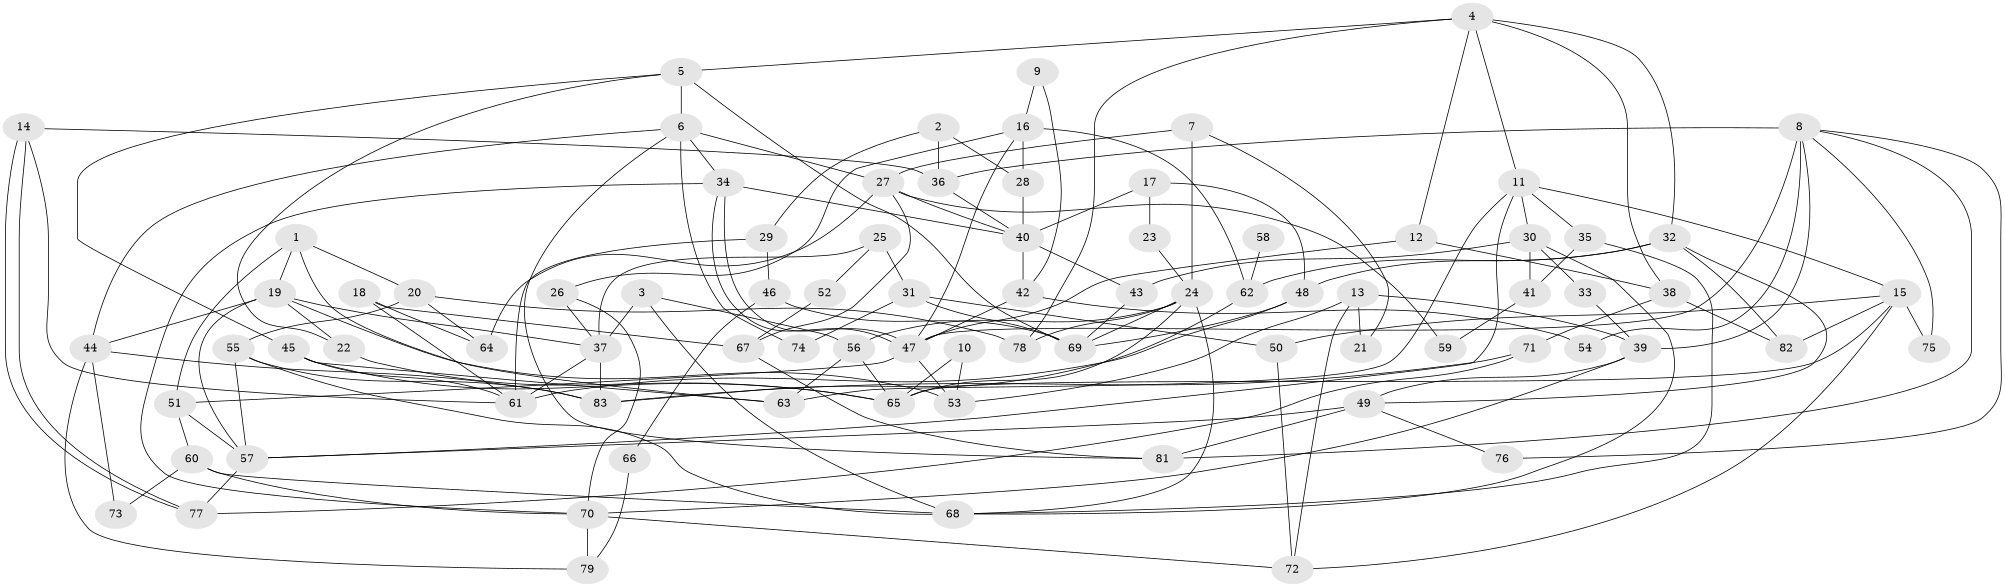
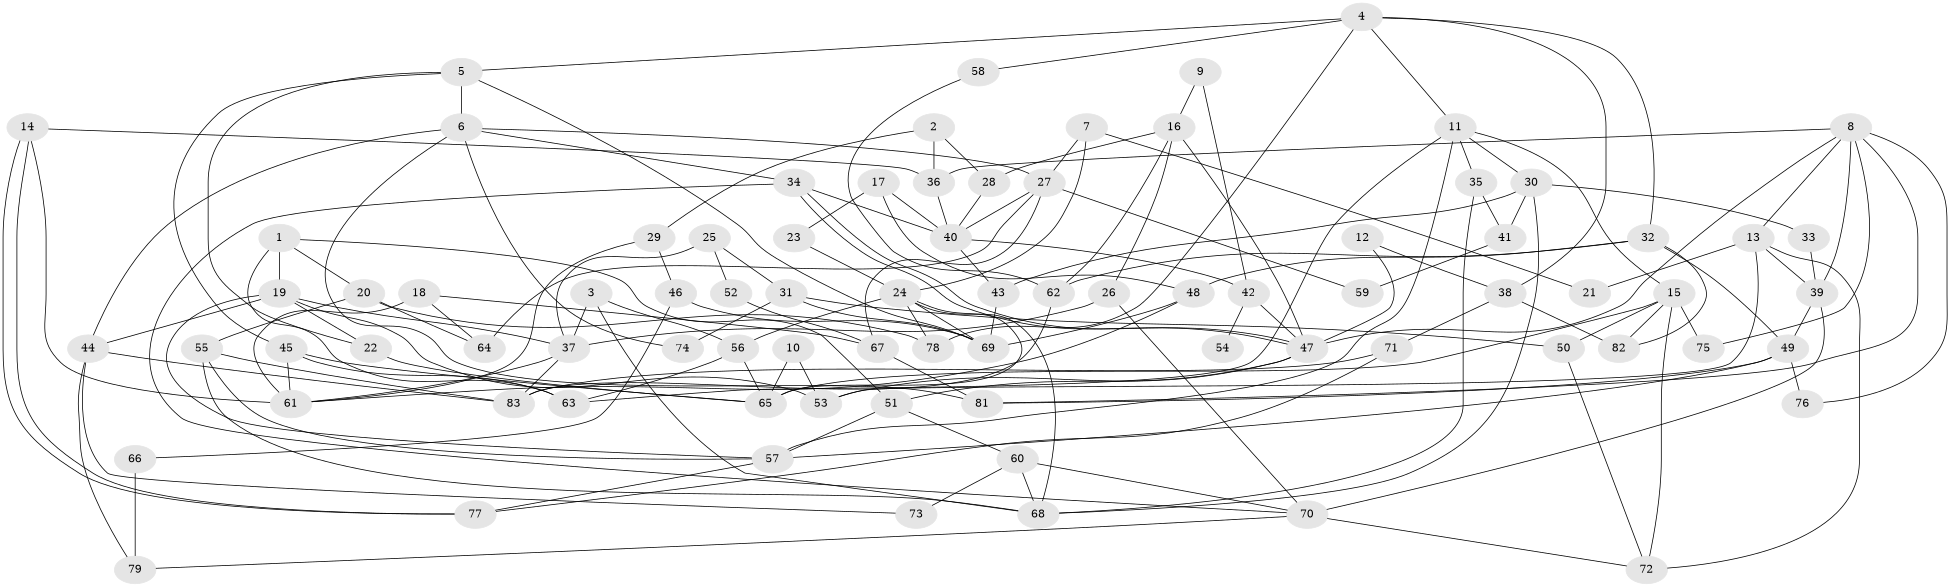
edge "4" -- "12": now "4" -- "58"
edge "8" -- "54": now "8" -- "13"
